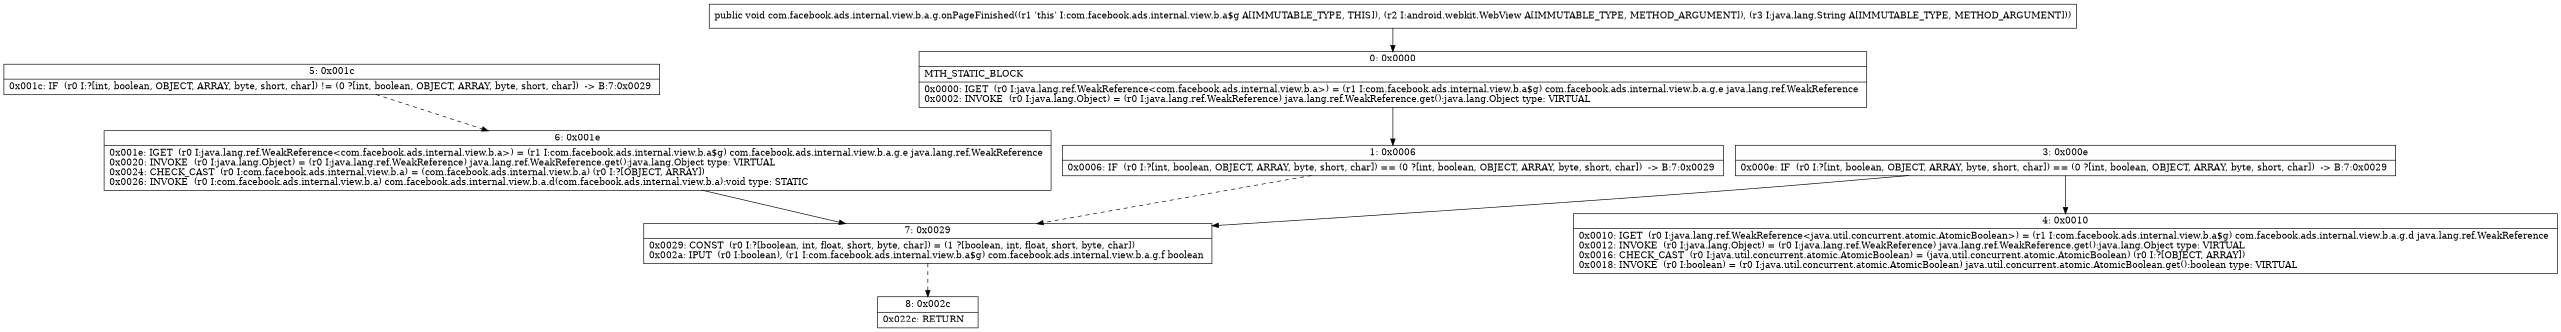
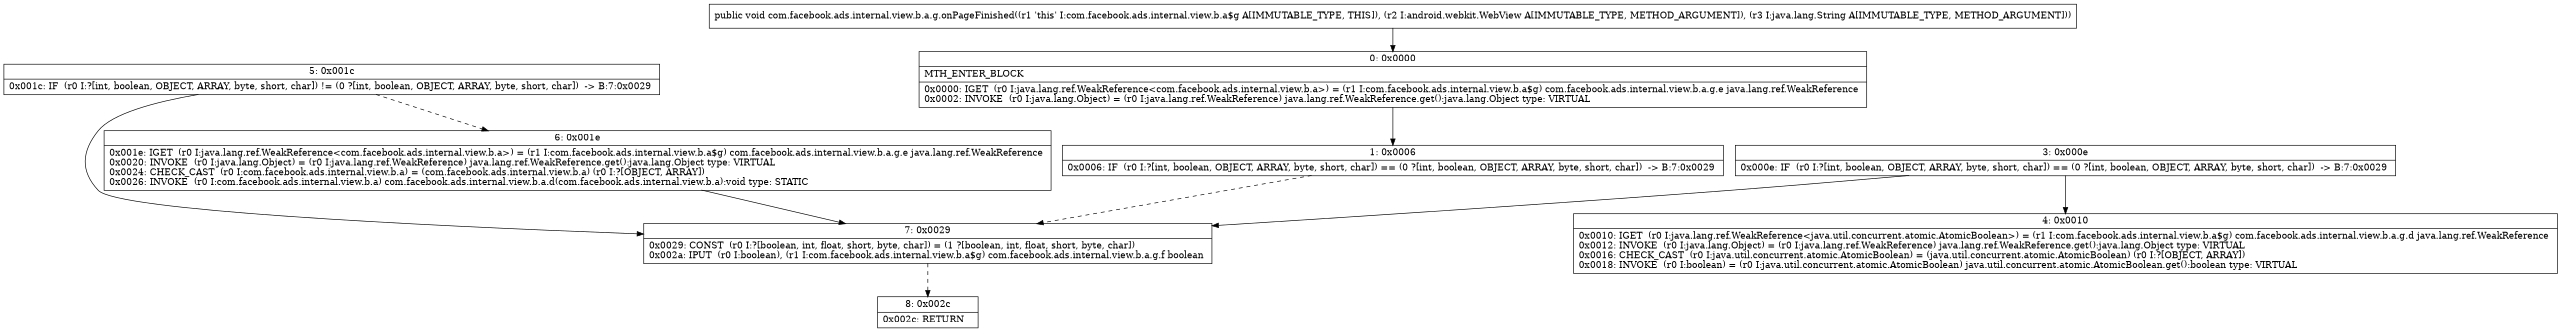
node "0: 0x0000": text "MTH_STATIC_BLOCK" -> "MTH_ENTER_BLOCK"
edge "5: 0x001c" -> "7: 0x0029": added
node "8: 0x002c": text "0x022c: RETURN" -> "0x002c: RETURN"
